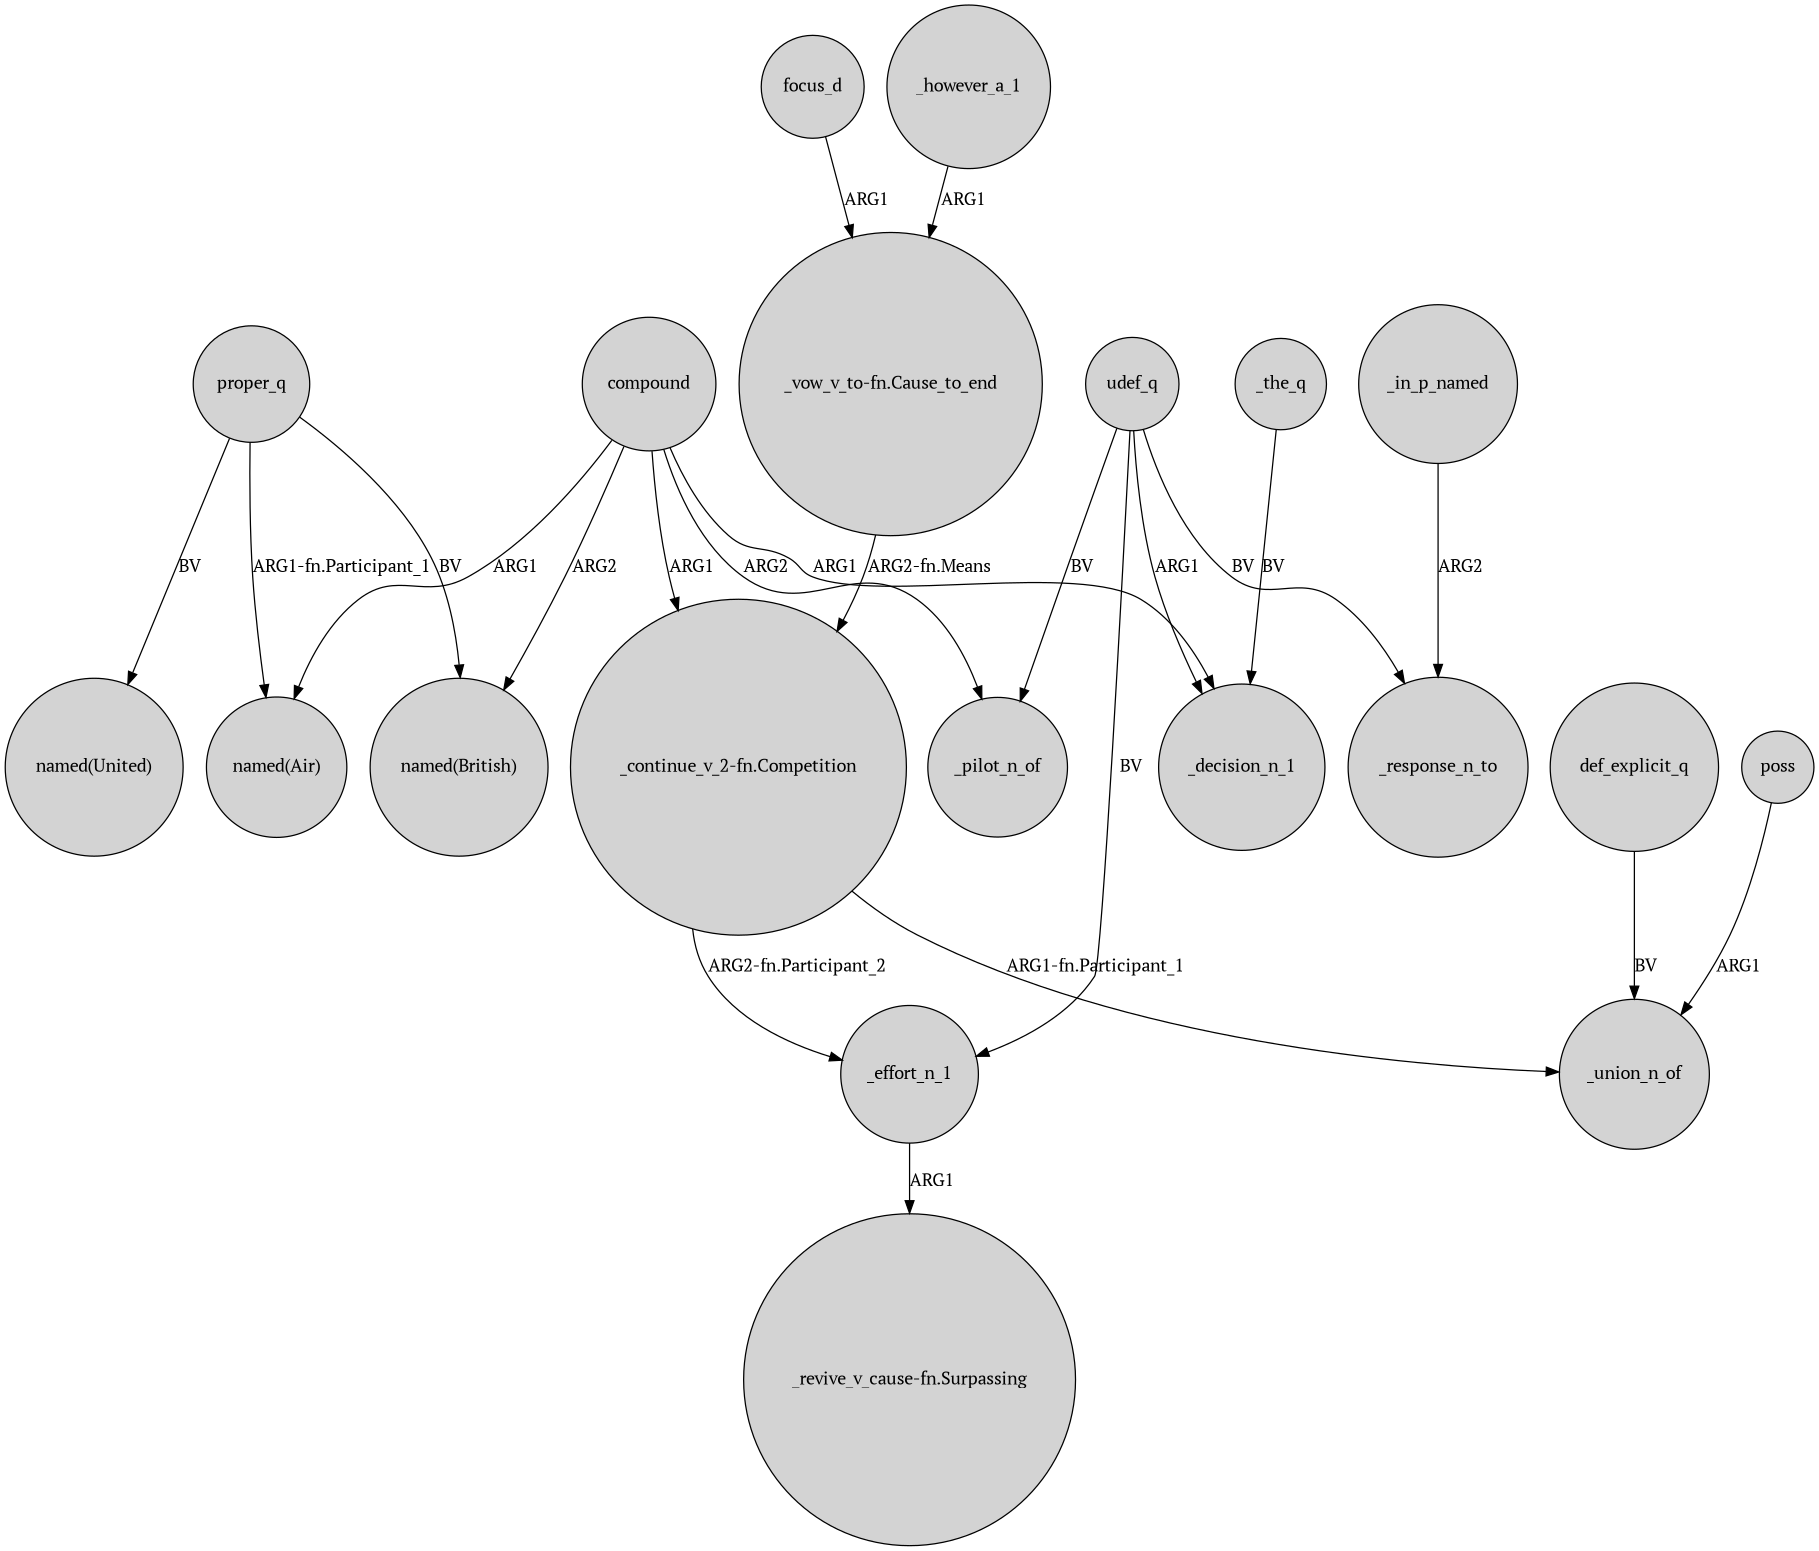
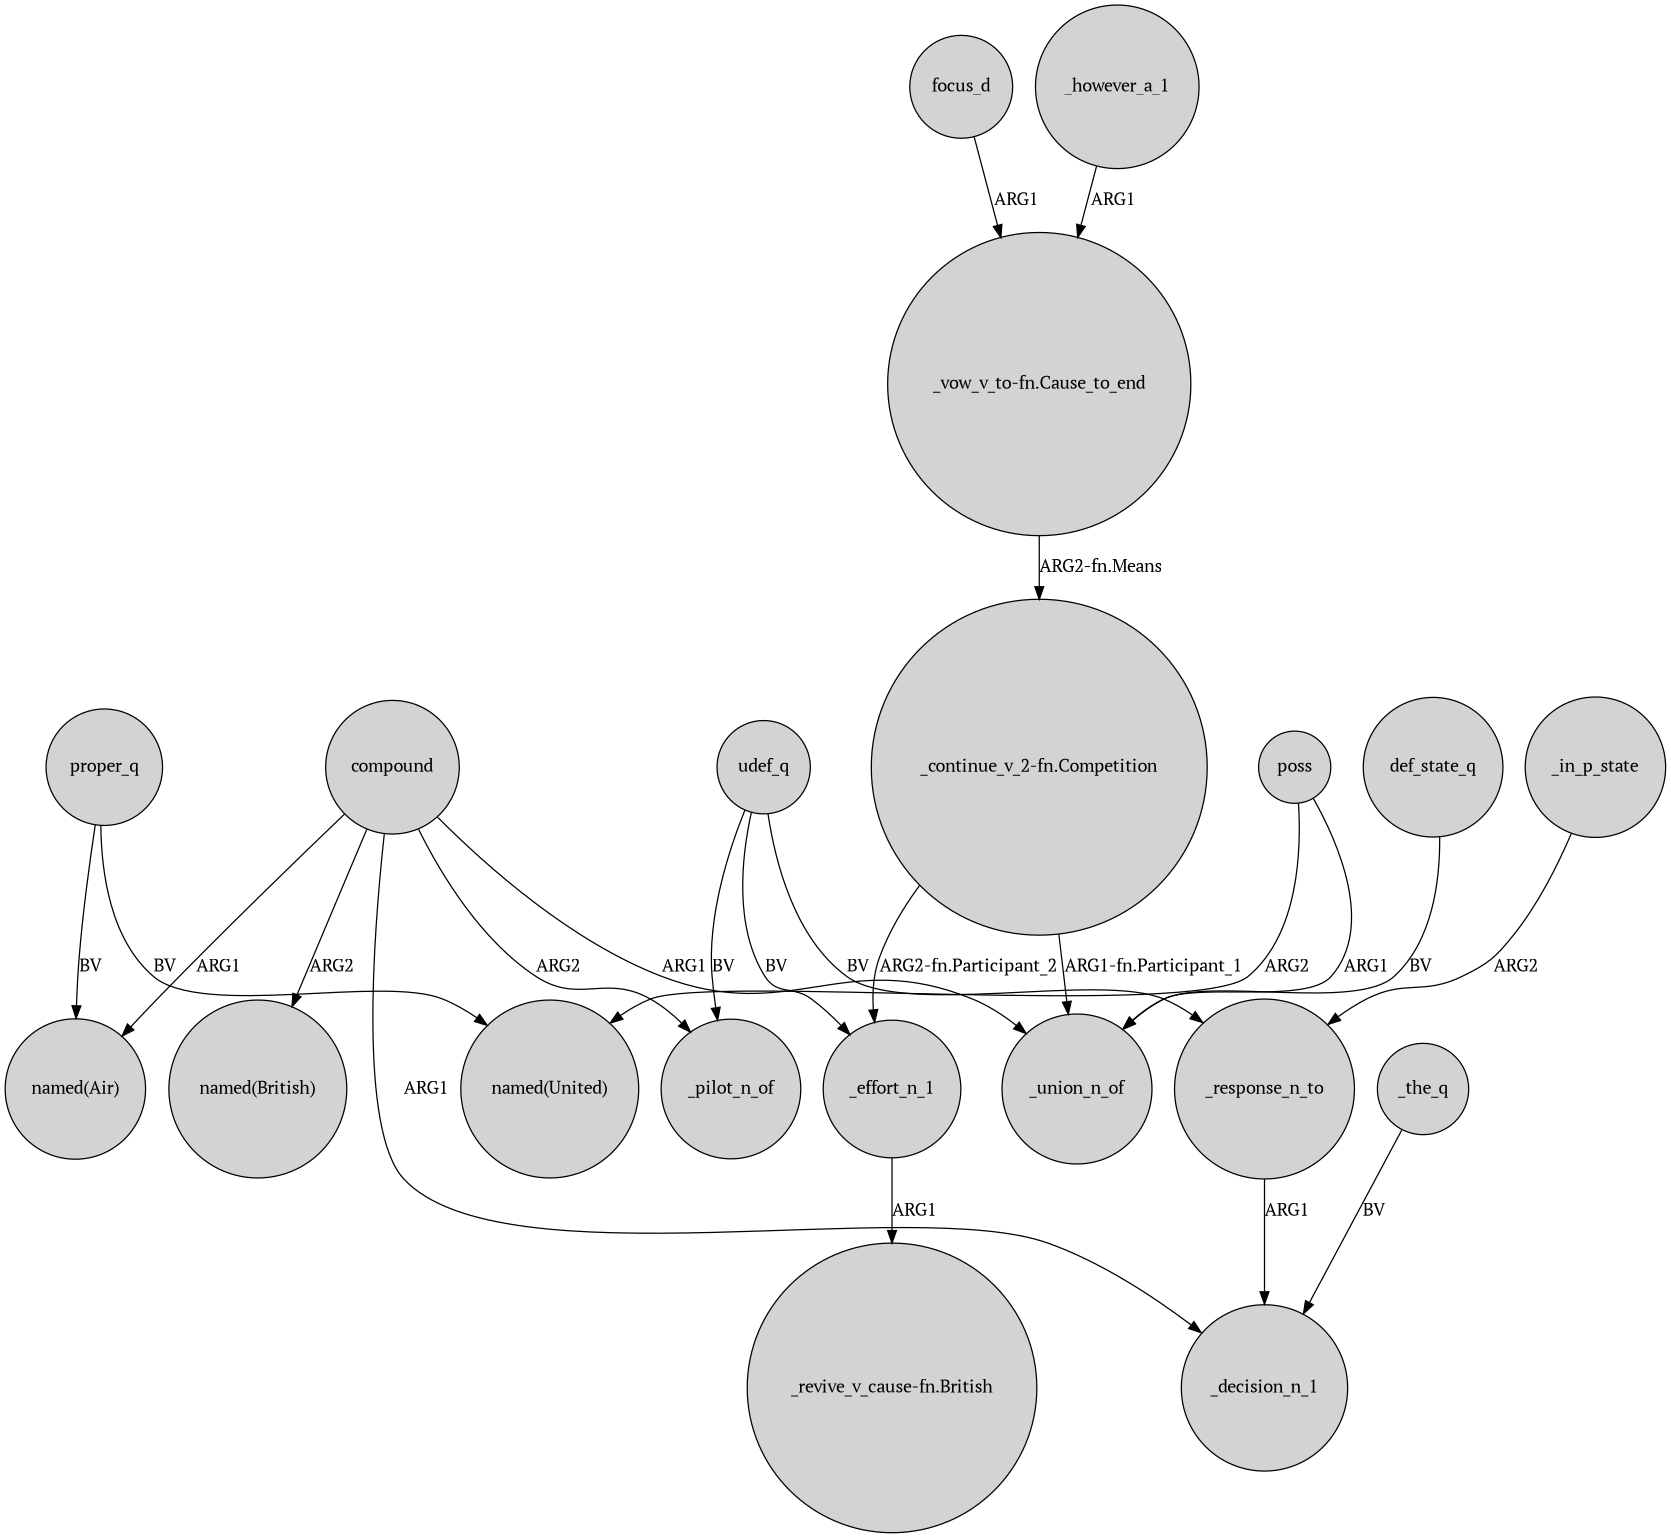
node "_in_p_named": label "_in_p_named" -> "_in_p_state"
edge "proper_q" -> "named(British)": removed, label "BV"
edge "compound" -> "_continue_v_2-fn.Competition": now "compound" -> "_union_n_of"
edge "udef_q" -> "_decision_n_1": now "_response_n_to" -> "_decision_n_1"
edge "proper_q" -> "named(Air)": label "ARG1-fn.Participant_1" -> "BV"
node "def_explicit_q": label "def_explicit_q" -> "def_state_q"
edge "poss" -> "named(United)": added, label "ARG2"
node "_revive_v_cause-fn.Surpassing": label "_revive_v_cause-fn.Surpassing" -> "_revive_v_cause-fn.British"
